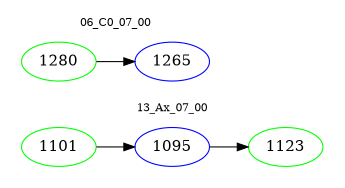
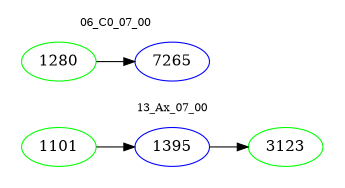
node "1265": label "1265" -> "7265"
node "1095": label "1095" -> "1395"
node "1123": label "1123" -> "3123"
